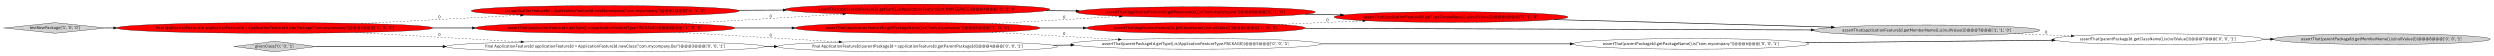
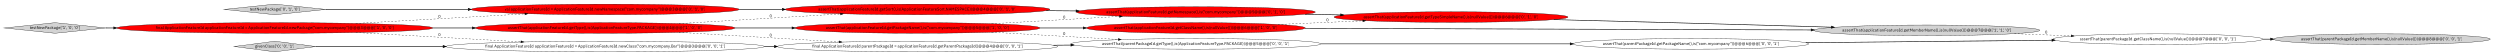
node "testNewPackage['0', '1', '0']": added
